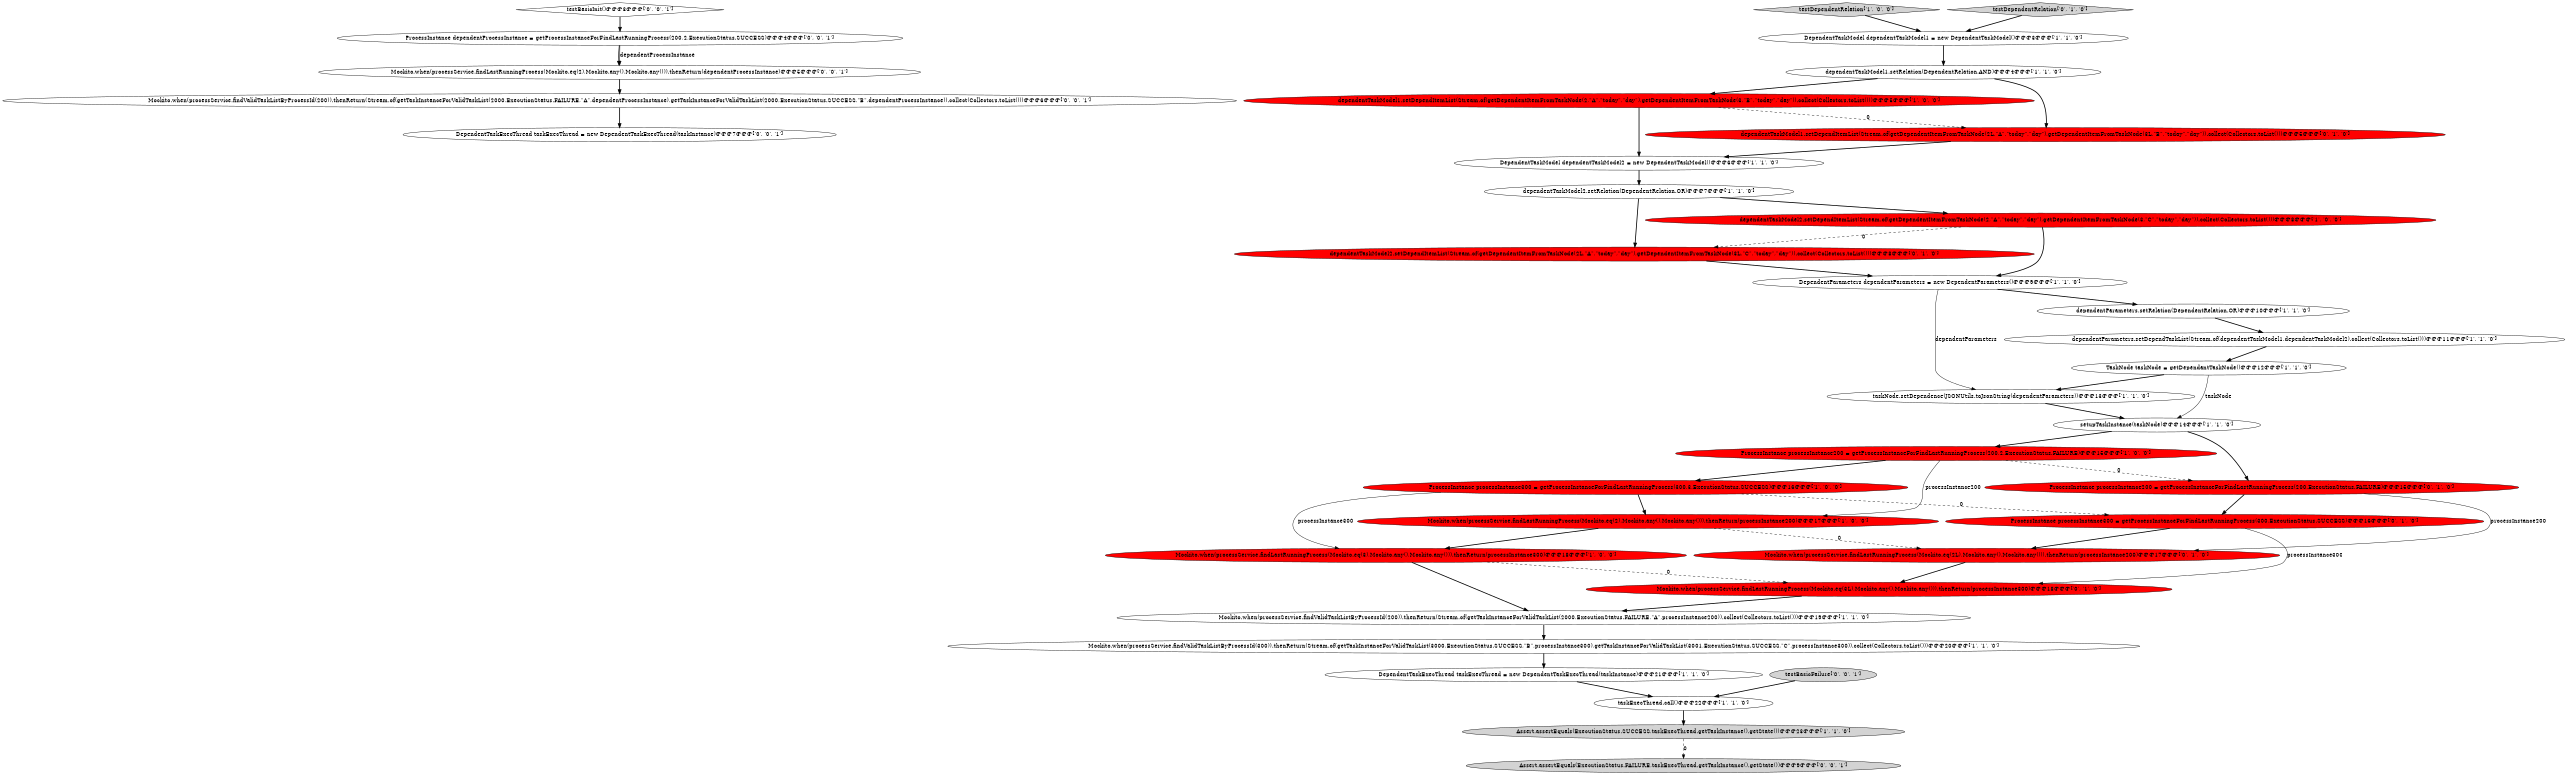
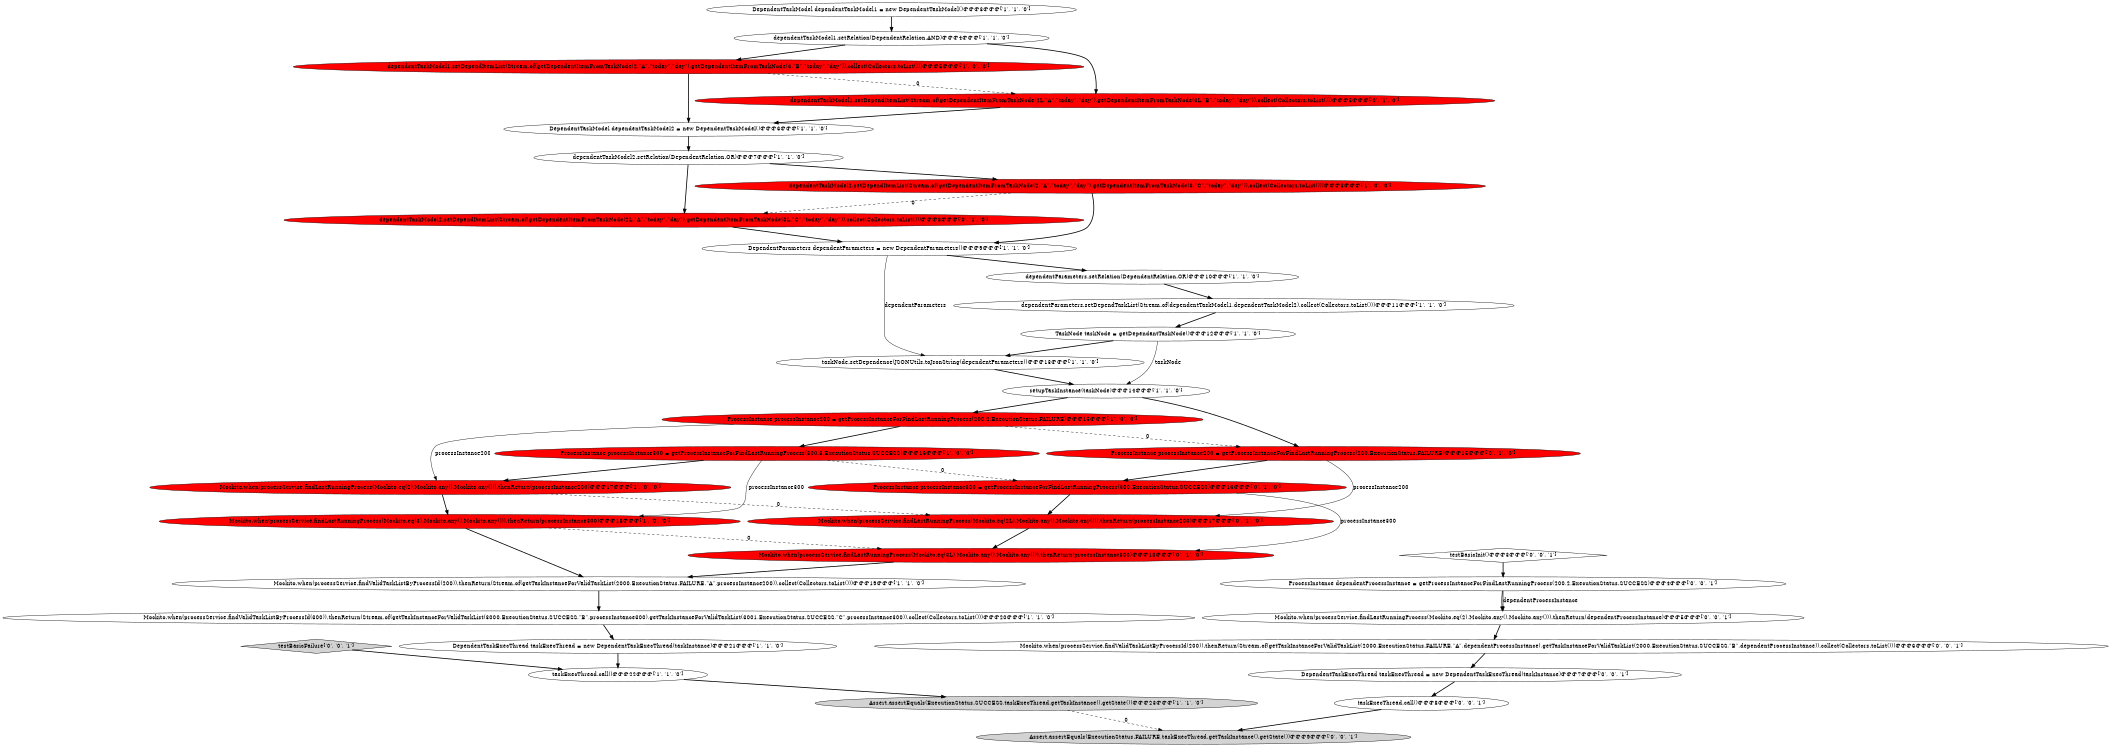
node "testDependentRelation['1', '0', '0']": removed
node "testDependentRelation['0', '1', '0']": removed
node "testBasicFailure['0', '0', '1']": shape ellipse -> diamond
node "taskExecThread.call()@@@8@@@['0', '0', '1']": added
